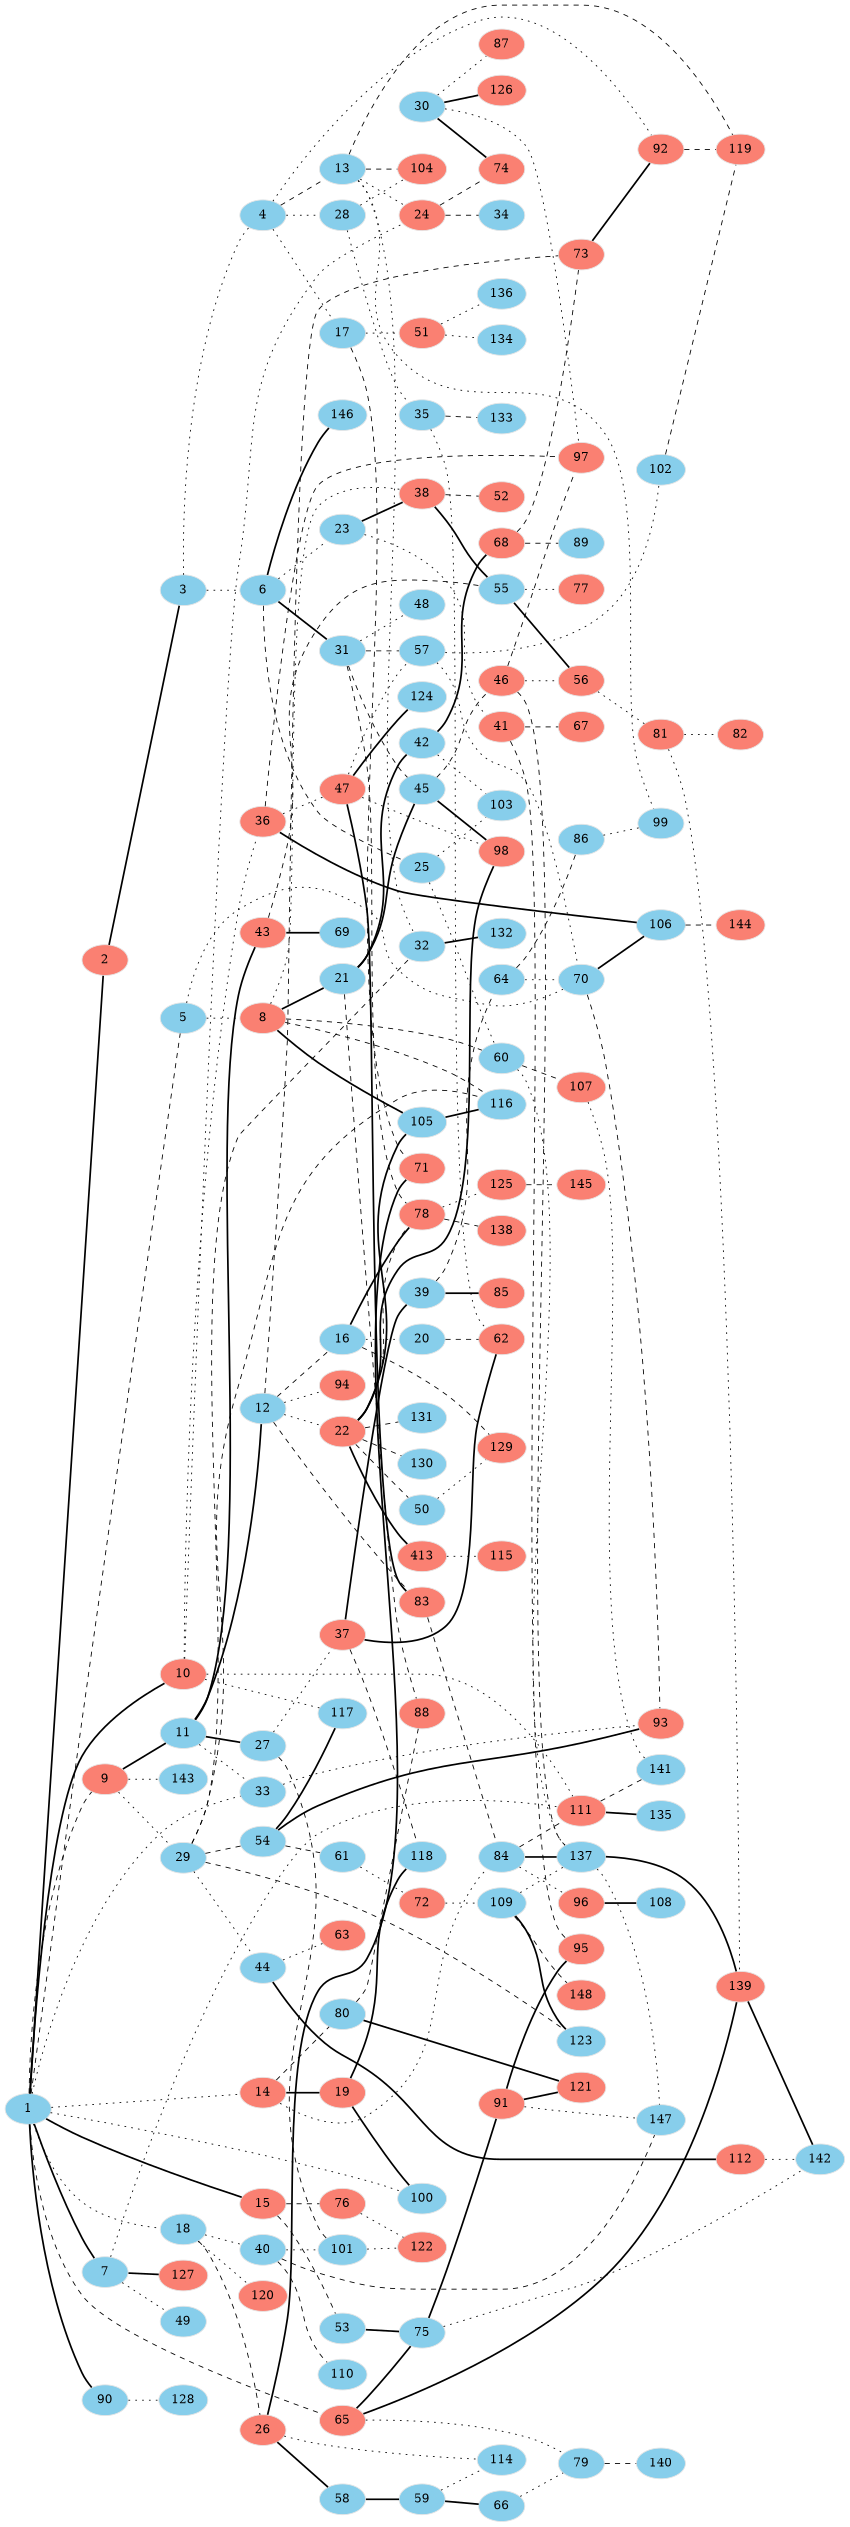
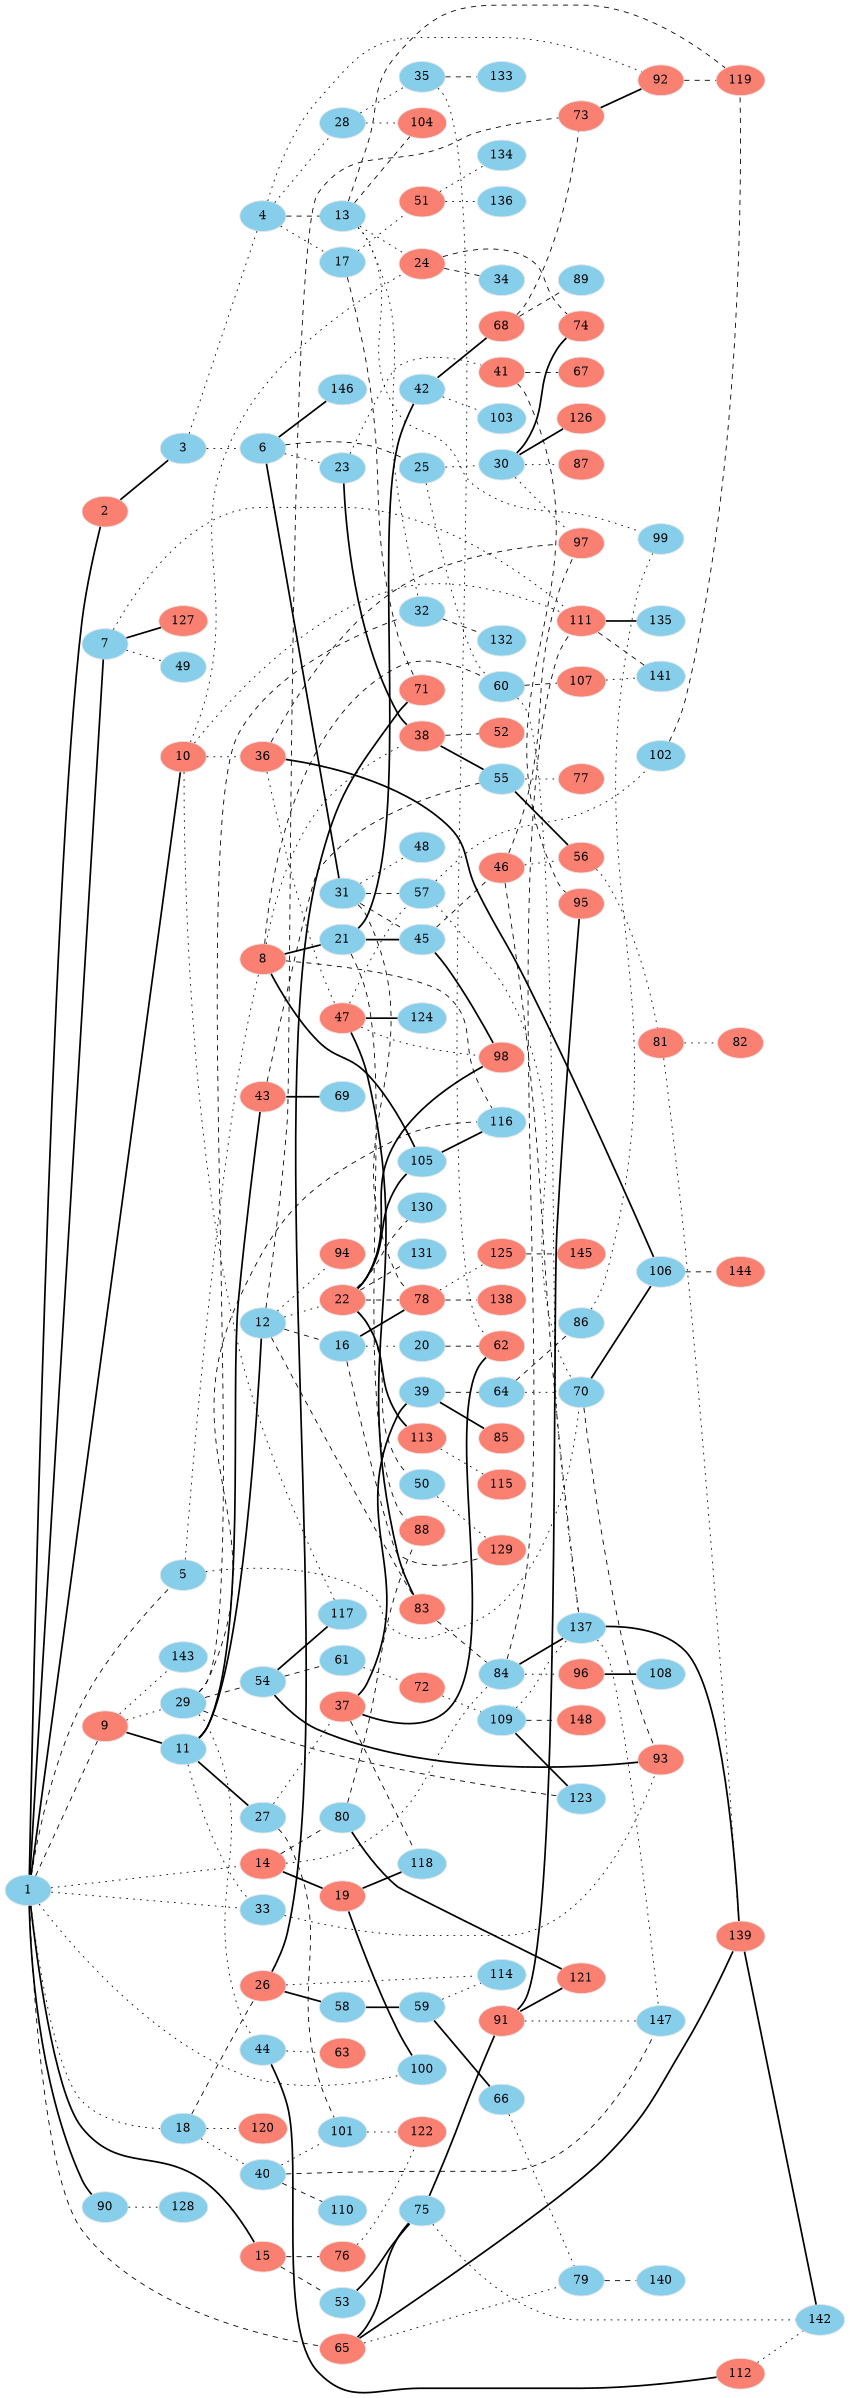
edge "103" -- "25": now "30" -- "25"
edge "132" -- "32": style bold -> dashed
node "413": label "413" -> "113"
